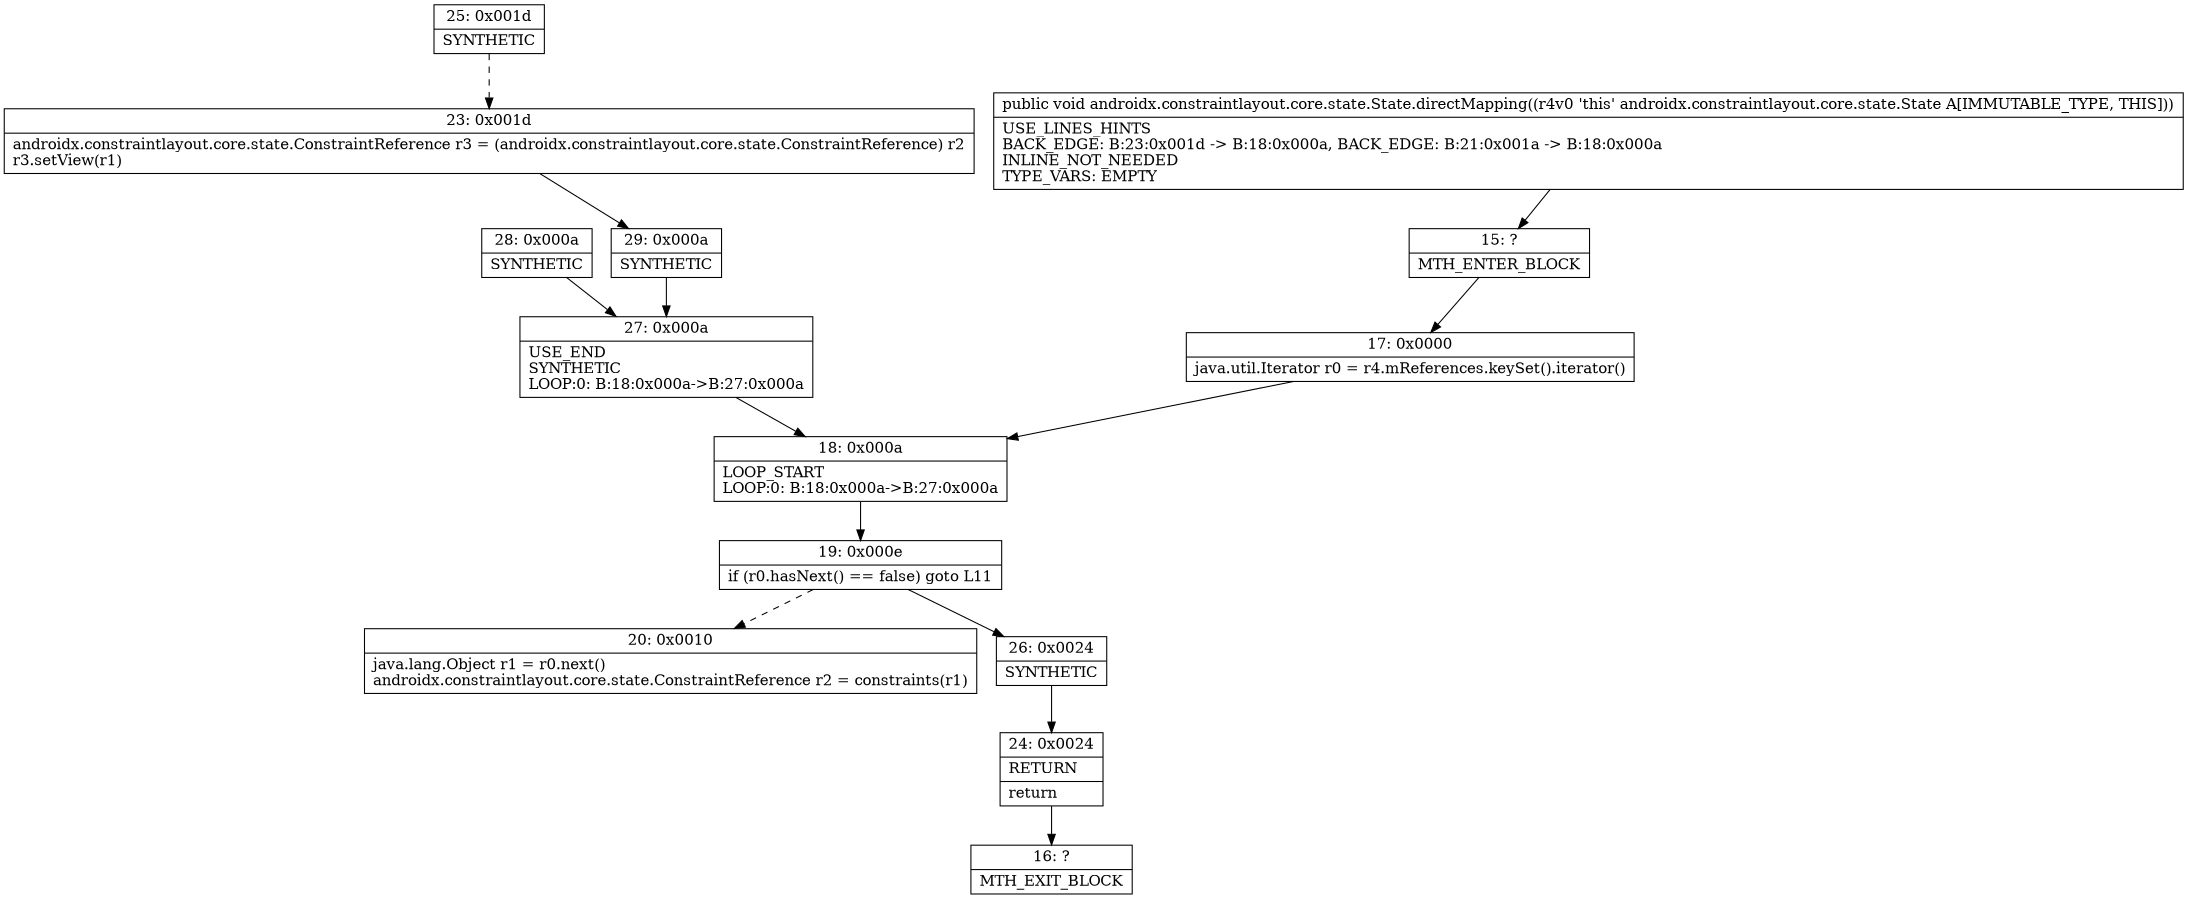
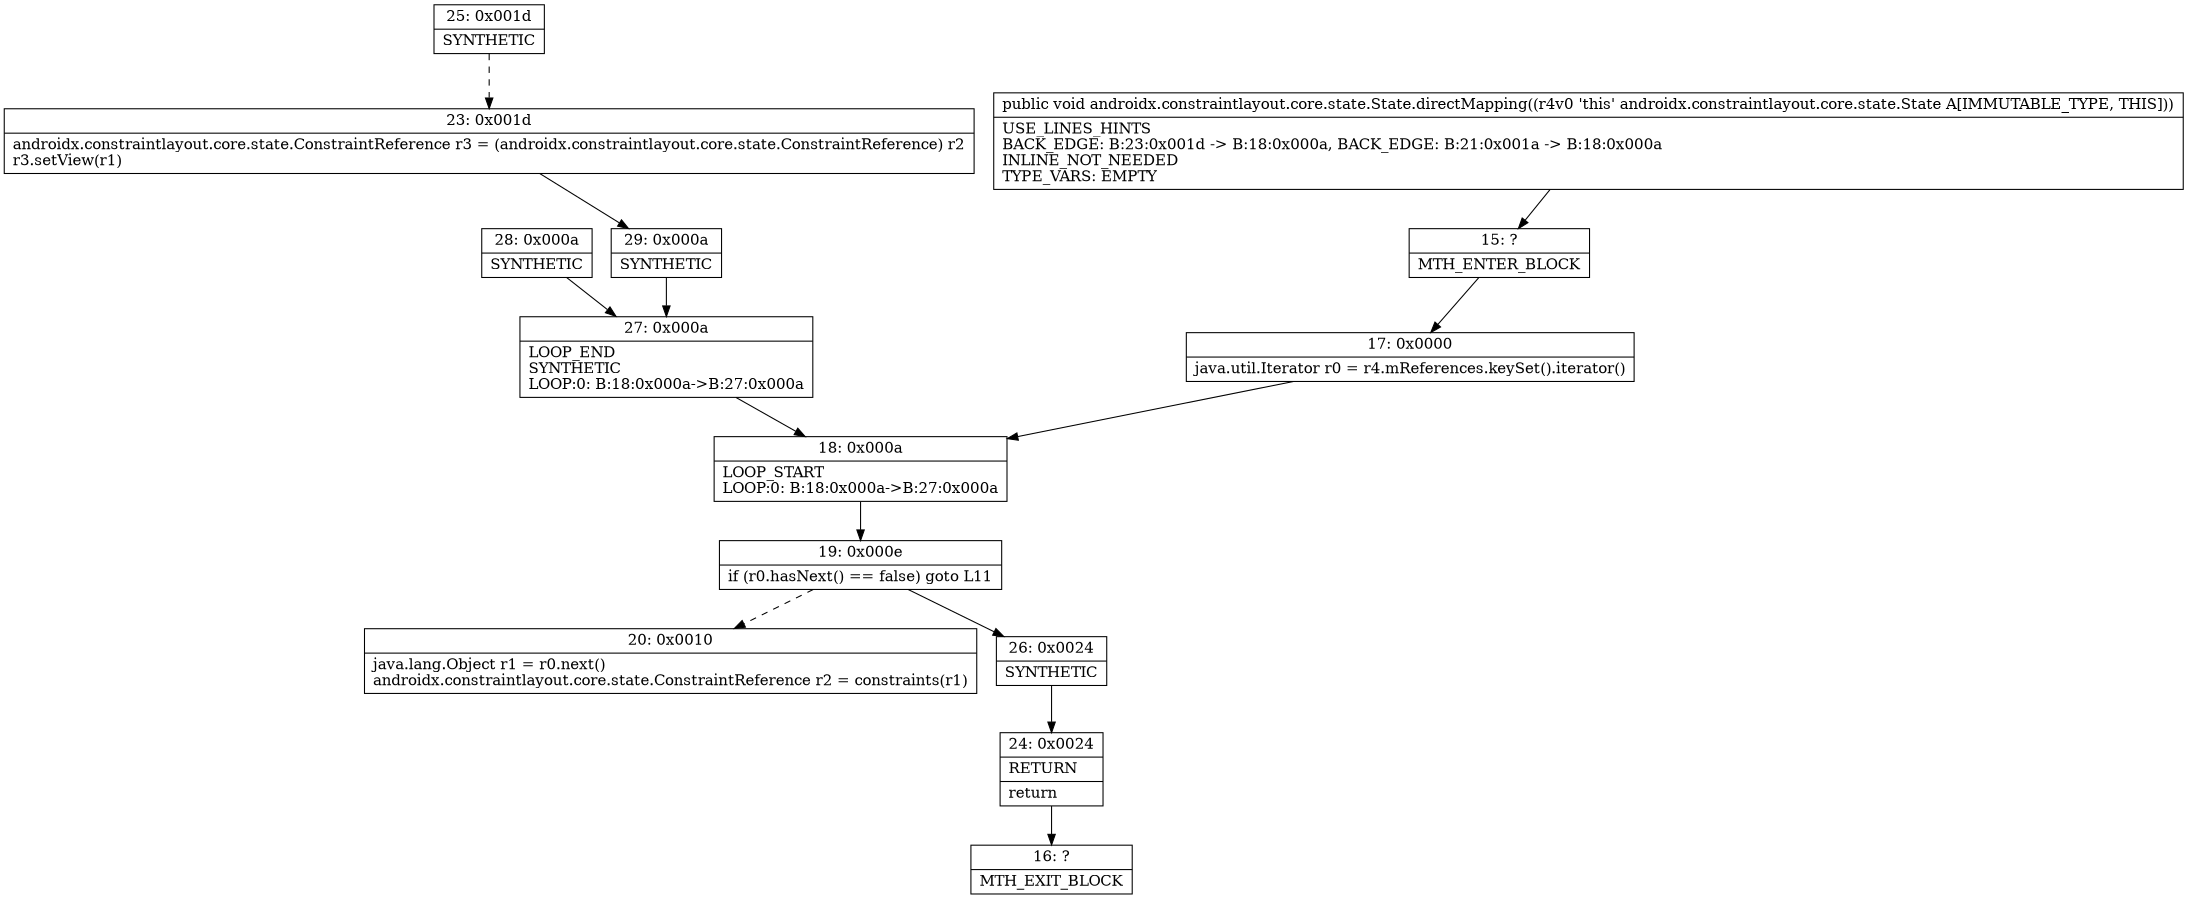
node "27: 0x000a": text "USE_END" -> "LOOP_END"
